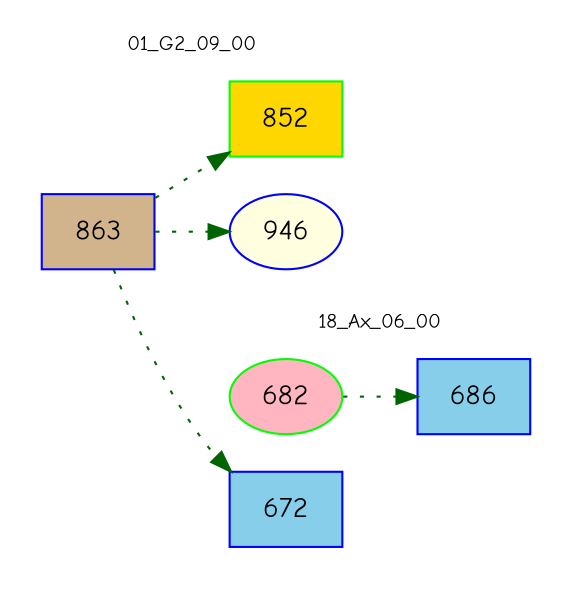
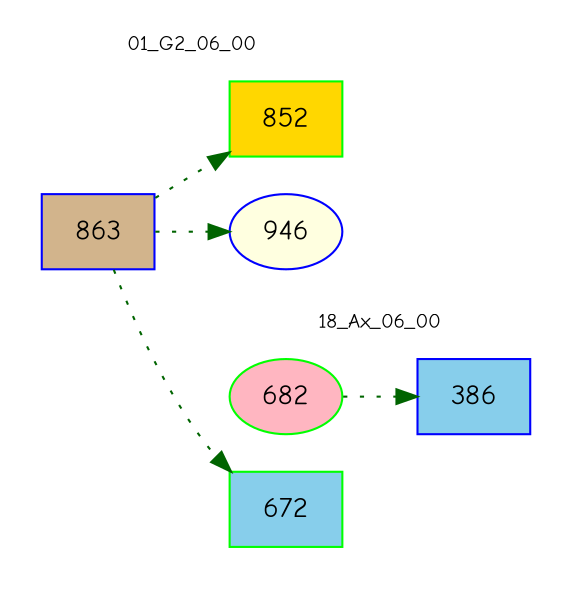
cluster "01_G2_09_00": label "01_G2_09_00" -> "01_G2_06_00"
node "686": label "686" -> "386"
node "672": color blue -> green
